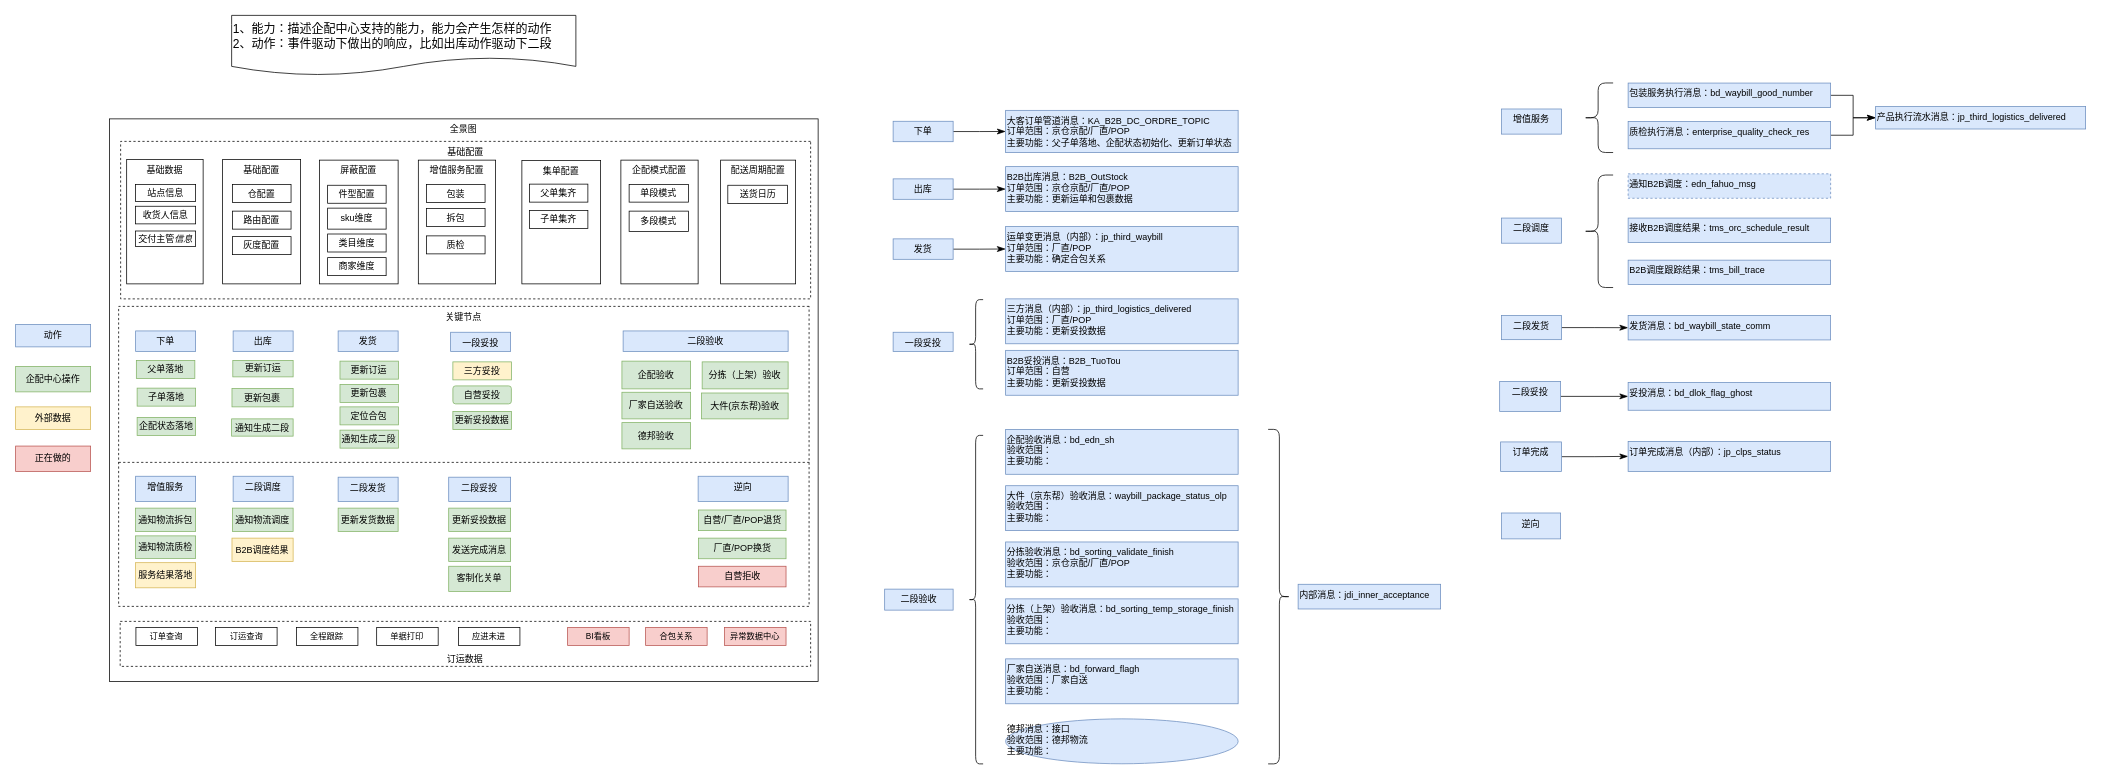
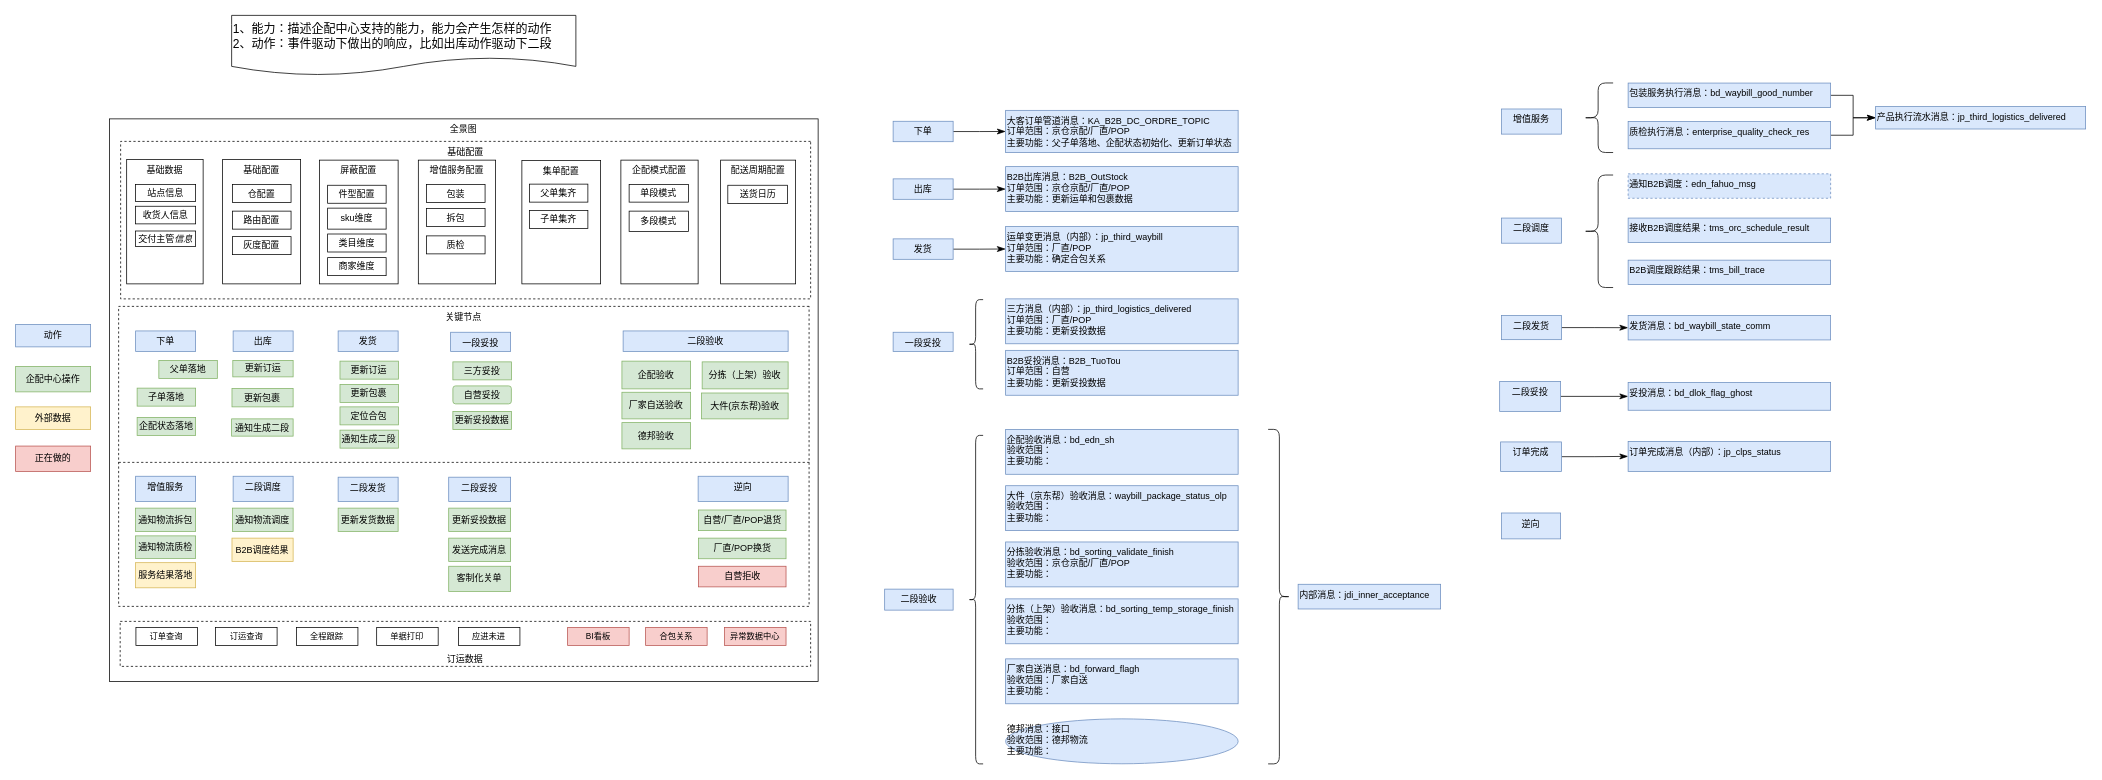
node "父单落地": moved (165, 369) -> (188, 369)
node "三方妥投": fillcolor #fff2cc -> #d5e8d4
